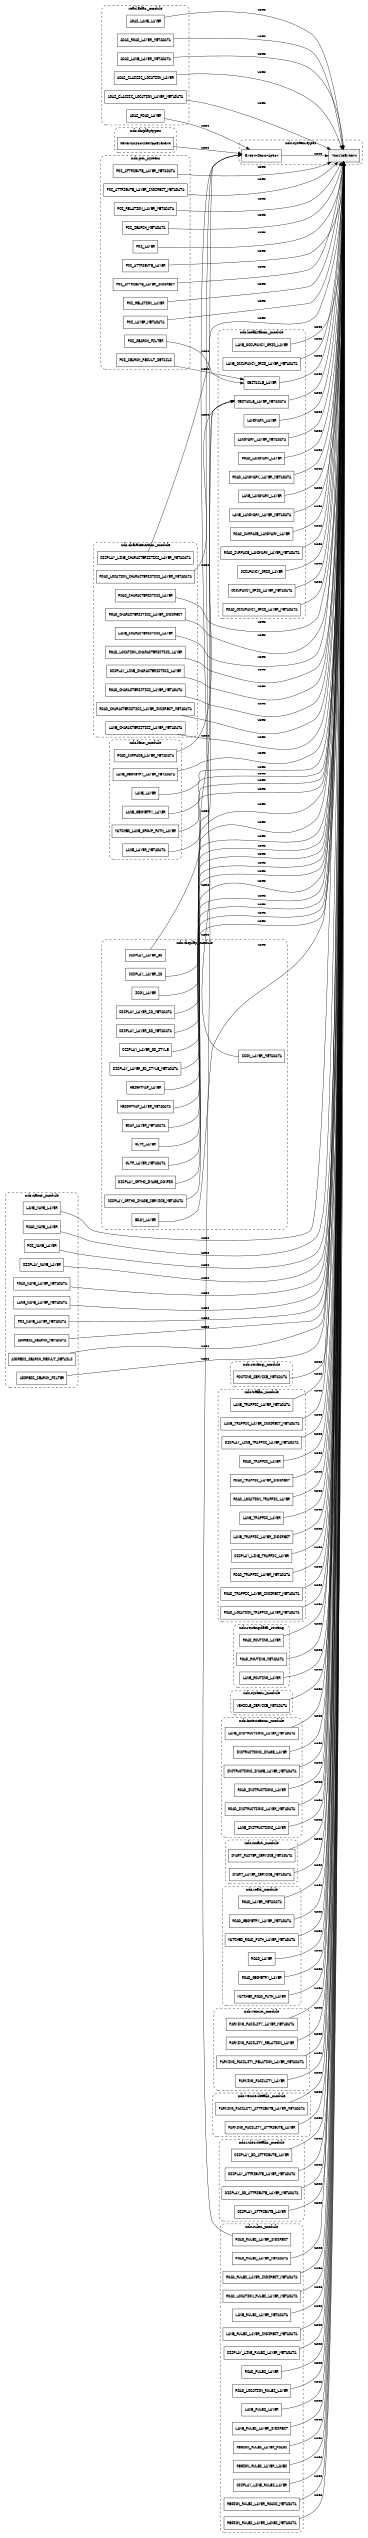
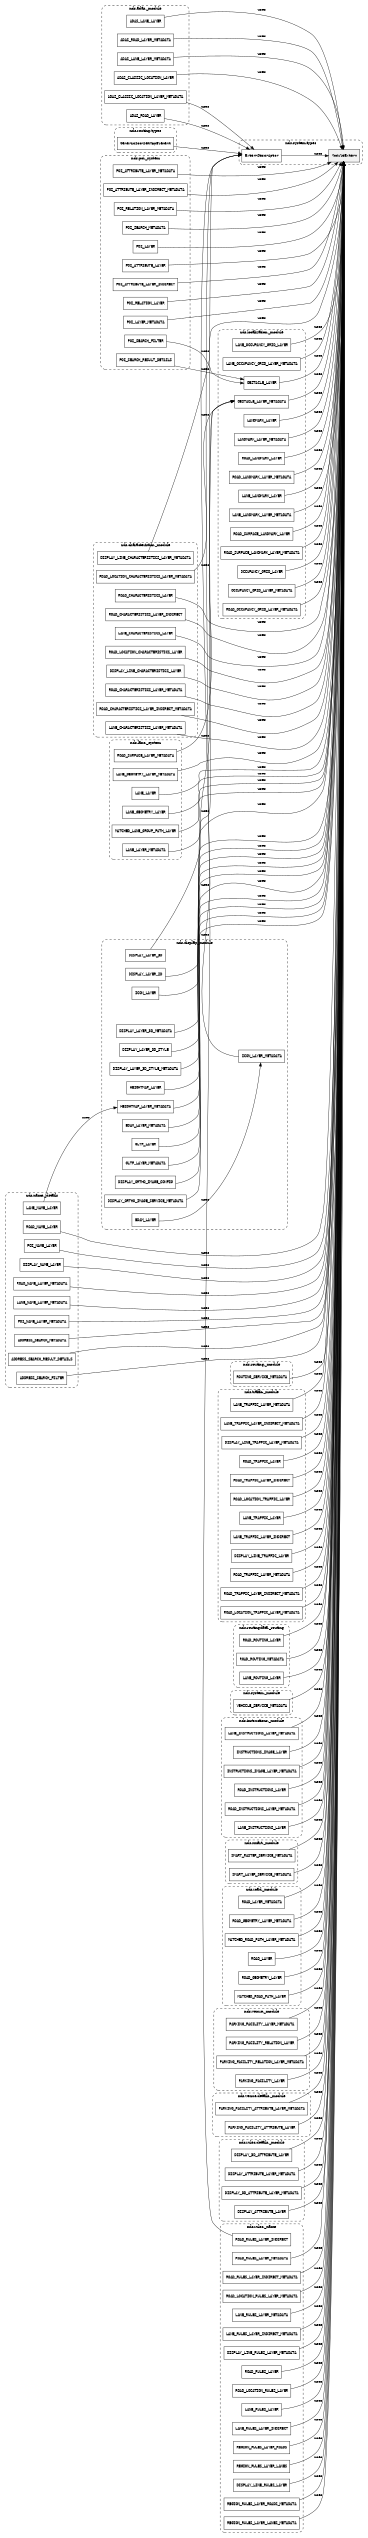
cluster "road.adas._module": label "road.adas._module" -> "nds.adas._module"
edge "ADAS_CLASSIC_LOCATION_LAYER_METADATA" -> "ModuleExtern": now "ADAS_CLASSIC_LOCATION_LAYER_METADATA" -> "ExternDescriptor"
cluster "nds.display.types": label "nds.display.types" -> "nds.routing.types"
cluster "nds.lane._module": label "nds.lane._module" -> "nds.lane._system"
edge "LANE_NAME_LAYER" -> "ModuleExtern": now "LANE_NAME_LAYER" -> "HEIGHTMAP_LAYER_METADATA"
edge "BDAM_LAYER" -> "ModuleExtern": now "BDAM_LAYER" -> "ICON_LAYER_METADATA"
node "DISPLAY_LAYER_2D_METADATA": removed
cluster "nds.name._module": label "nds.name._module" -> "nds.name._details"
cluster "nds.rules._module": label "nds.rules._module" -> "nds.rules._name"
